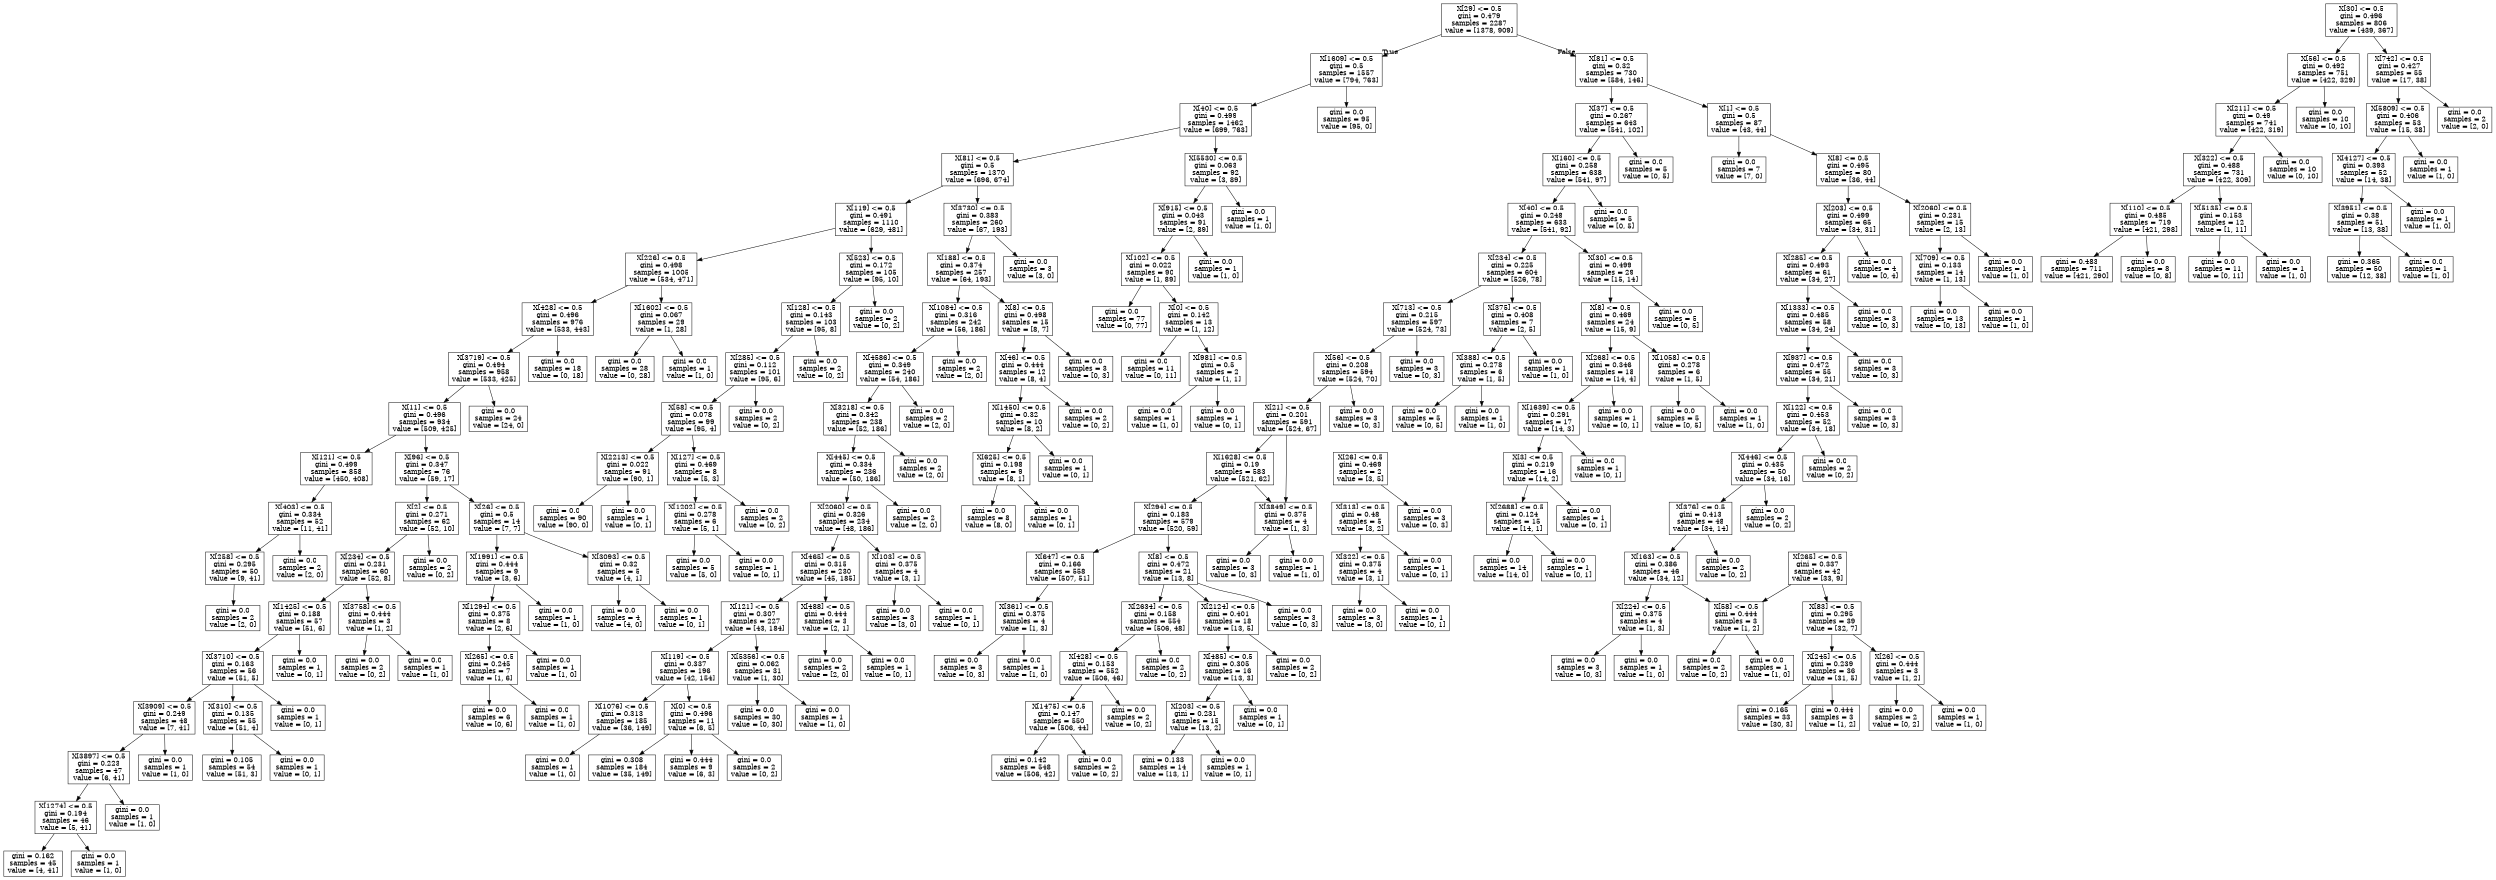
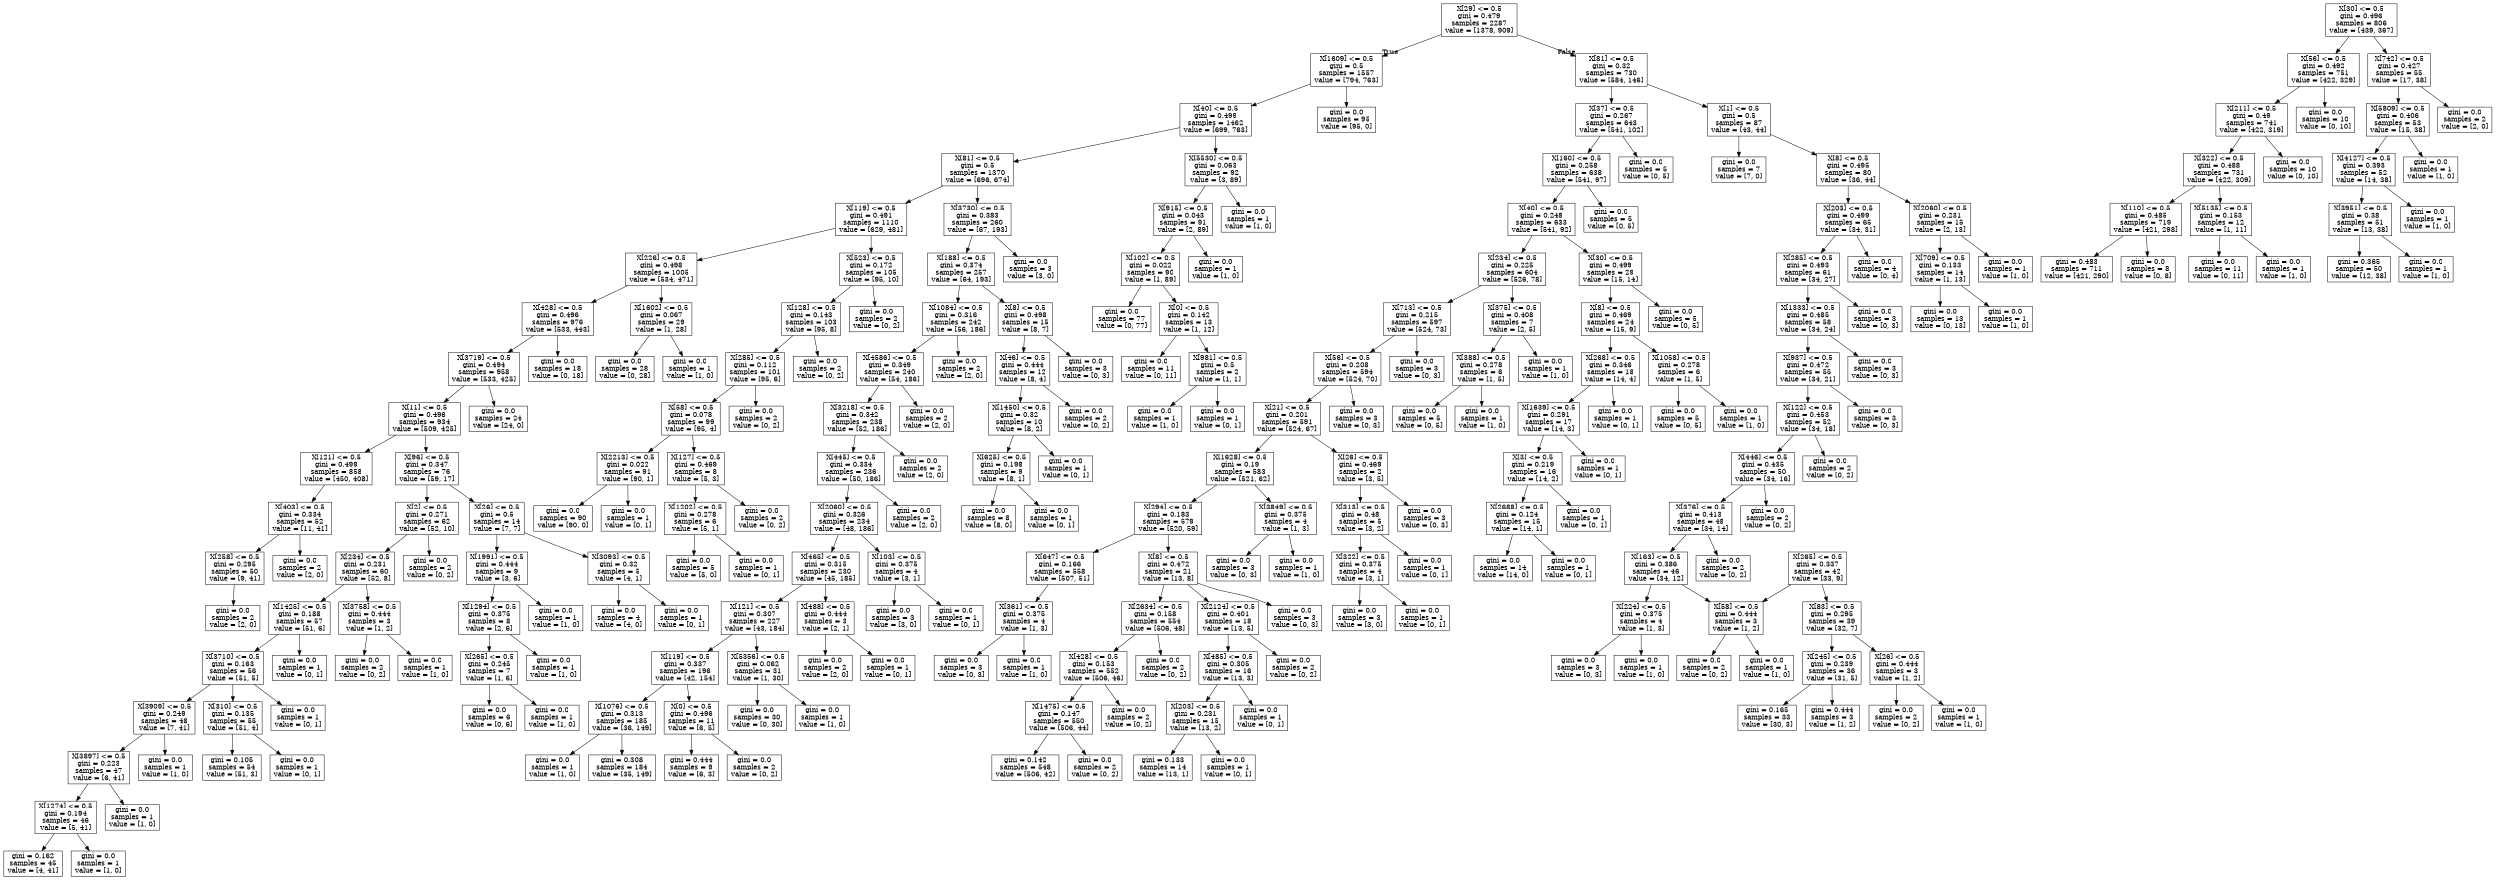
edge "X[21] <= 0.5 gini = 0.201 samples = 591 value = [524, 67]" -> "X[3849] <= 0.5 gini = 0.375 samples = 4 value = [1, 3]": now "X[21] <= 0.5 gini = 0.201 samples = 591 value = [524, 67]" -> "X[26] <= 0.5 gini = 0.469 samples = 2 value = [3, 5]"
edge "X[26] <= 0.5 gini = 0.469 samples = 2 value = [3, 5]" -> "X[313] <= 0.5 gini = 0.48 samples = 5 value = [3, 2]": added
edge "X[0] <= 0.5 gini = 0.496 samples = 11 value = [6, 5]" -> "gini = 0.308 samples = 184 value = [35, 149]": now "X[1076] <= 0.5 gini = 0.313 samples = 185 value = [36, 149]" -> "gini = 0.308 samples = 184 value = [35, 149]"
